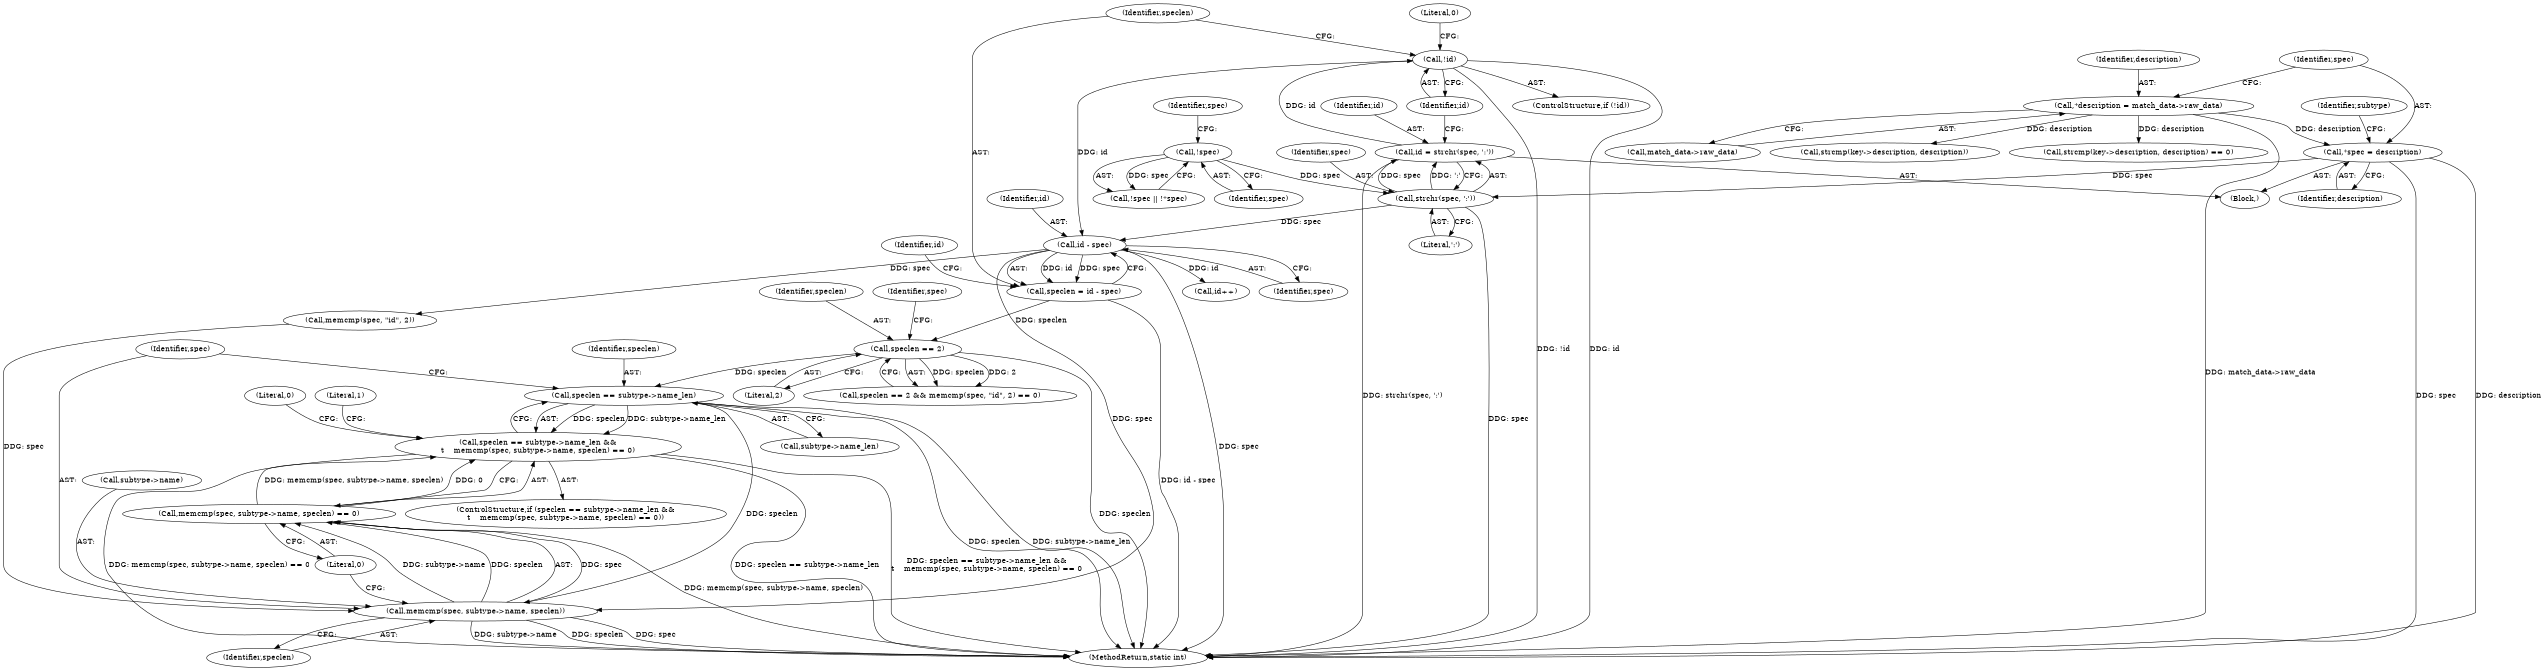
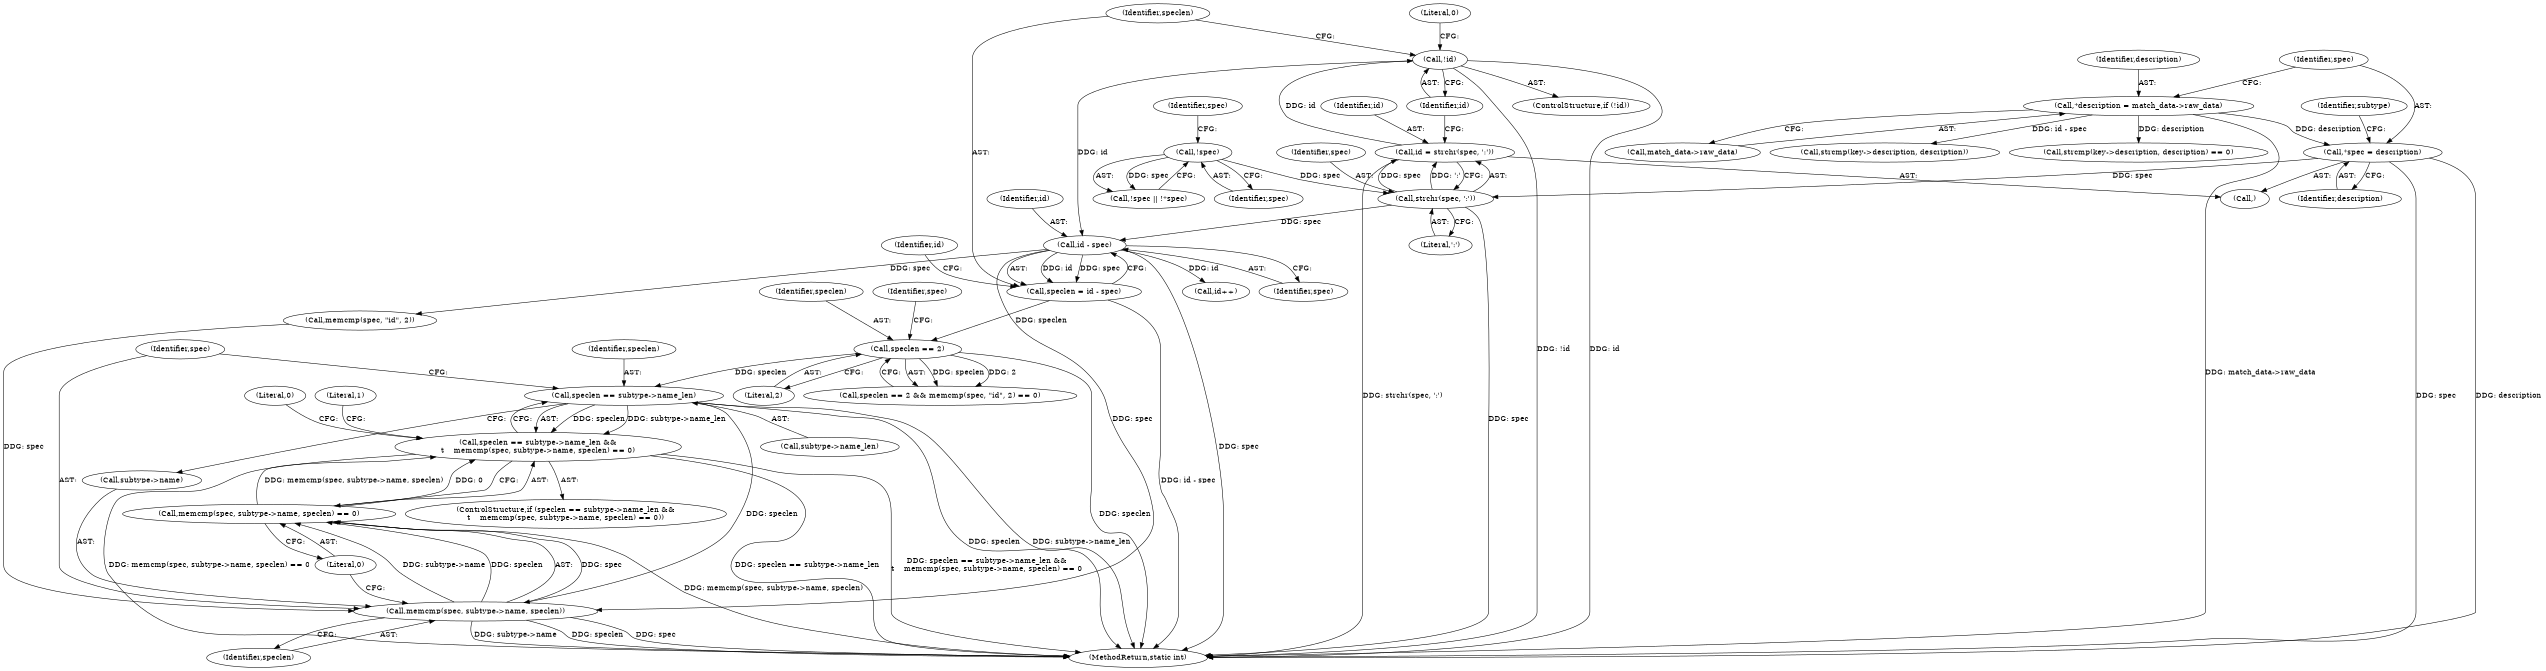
edge "(Call,*description = match_data->raw_data)" -> "(Call,strcmp(key->description, description))": label "DDG: description" -> "DDG: id - spec"
node "(Block,)": label "(Block,)" -> "(Call,)"
edge "(Call,speclen == subtype->name_len)" -> "(Call,subtype->name_len)": now "(Call,speclen == subtype->name_len)" -> "(Call,subtype->name)"
